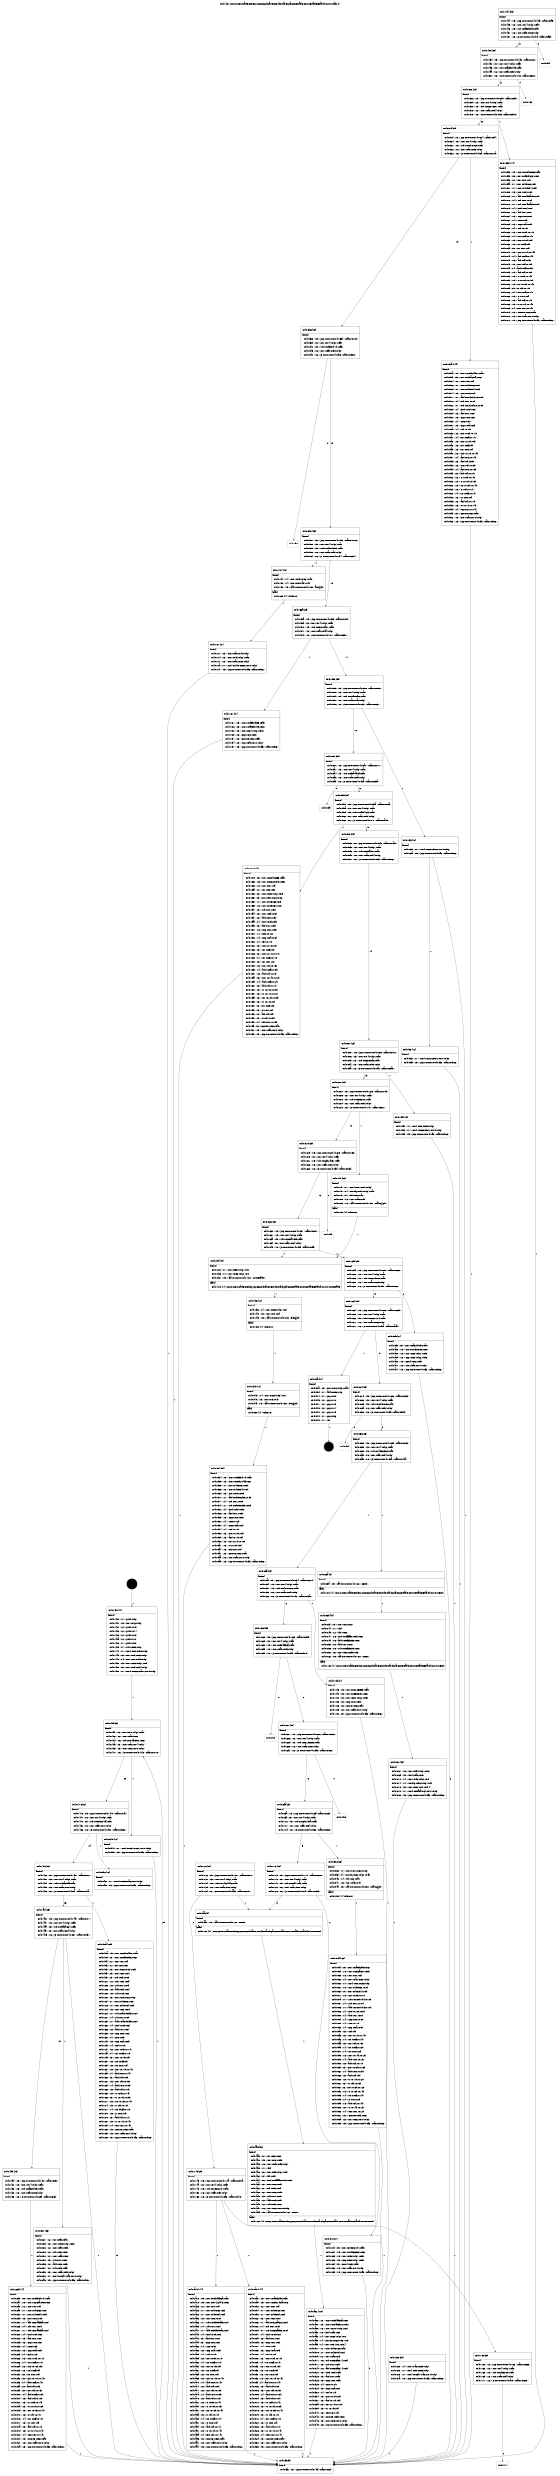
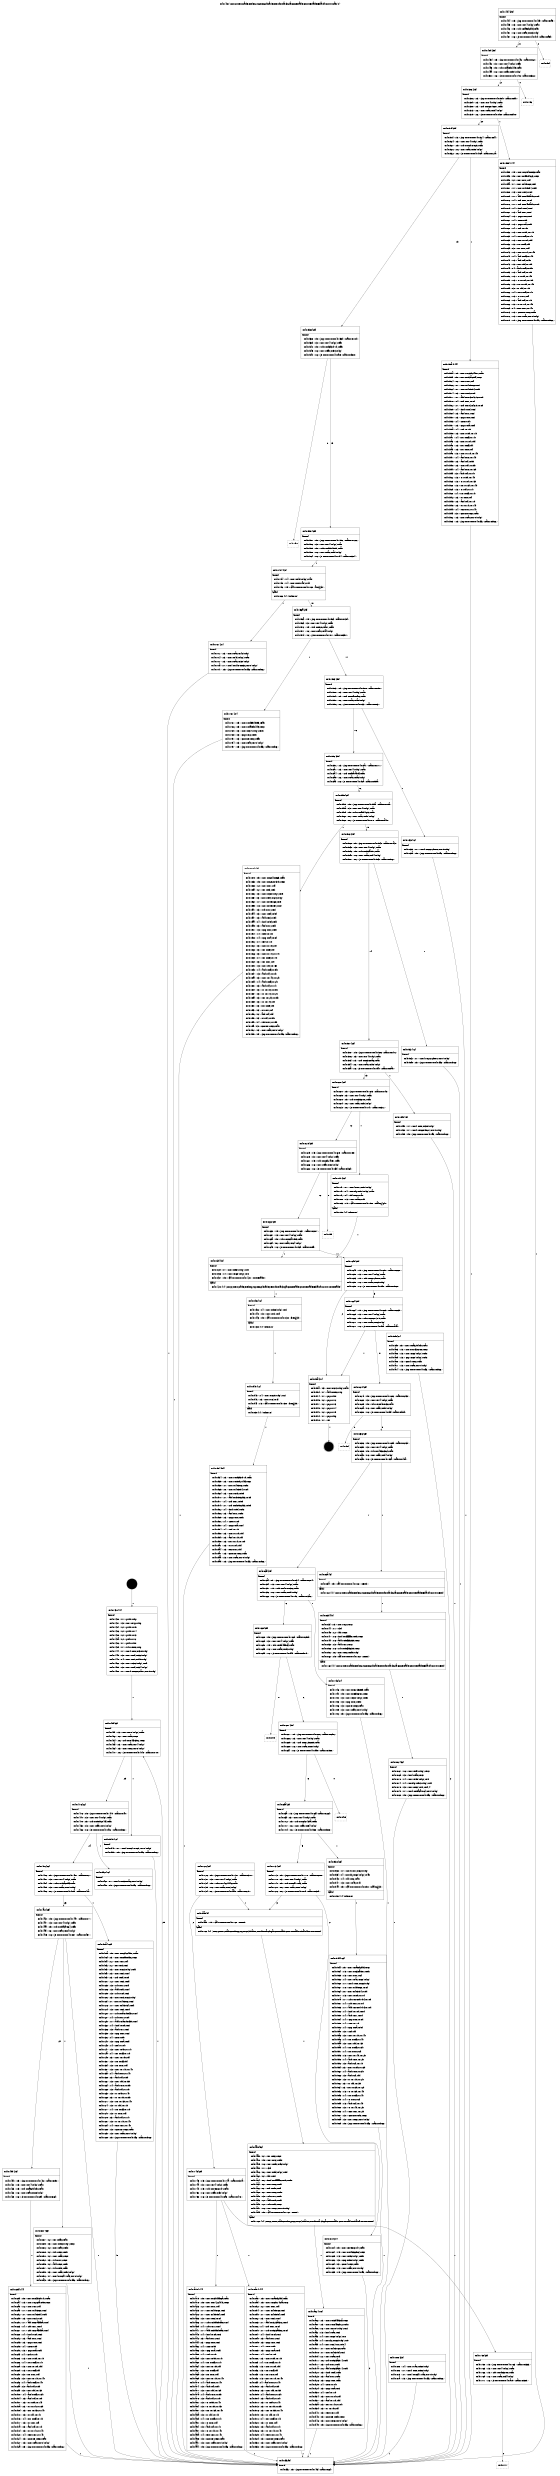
edge "0x401551 [25]" -> "0x40156a [25]": now "0x4017b4 [13]" -> "0x40156a [25]"
node "0x401dca": removed
edge "0x401c93 [12]" -> "0x4019f2 [12]": now "0x4015ce [25]" -> "0x4019f2 [12]"
edge "0x40164b [25]" -> "0x401664 [25]": label " 12" -> " 9"
edge "0x40164b [25]" -> "0x4019fe [27]": now "0x40164b [25]" -> "0x401f0a [21]"
